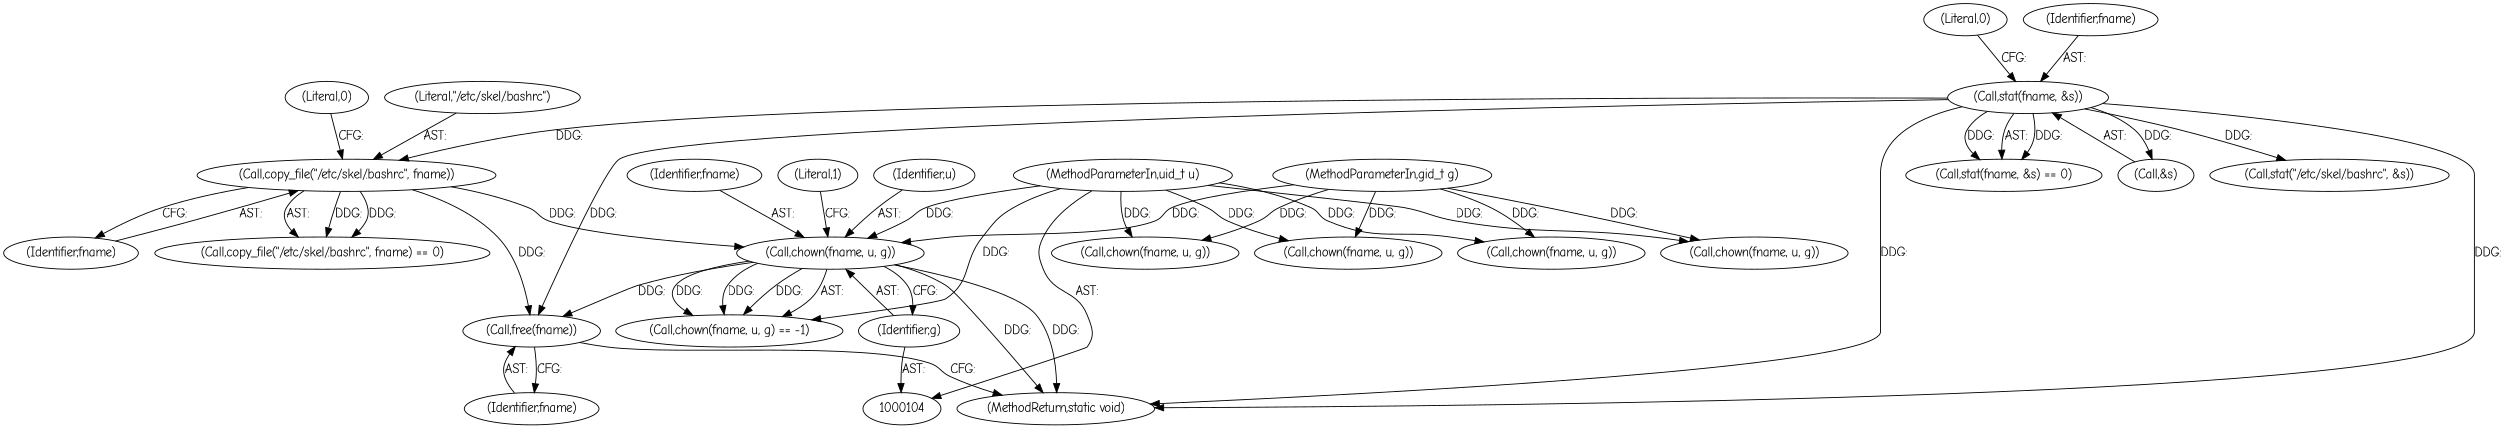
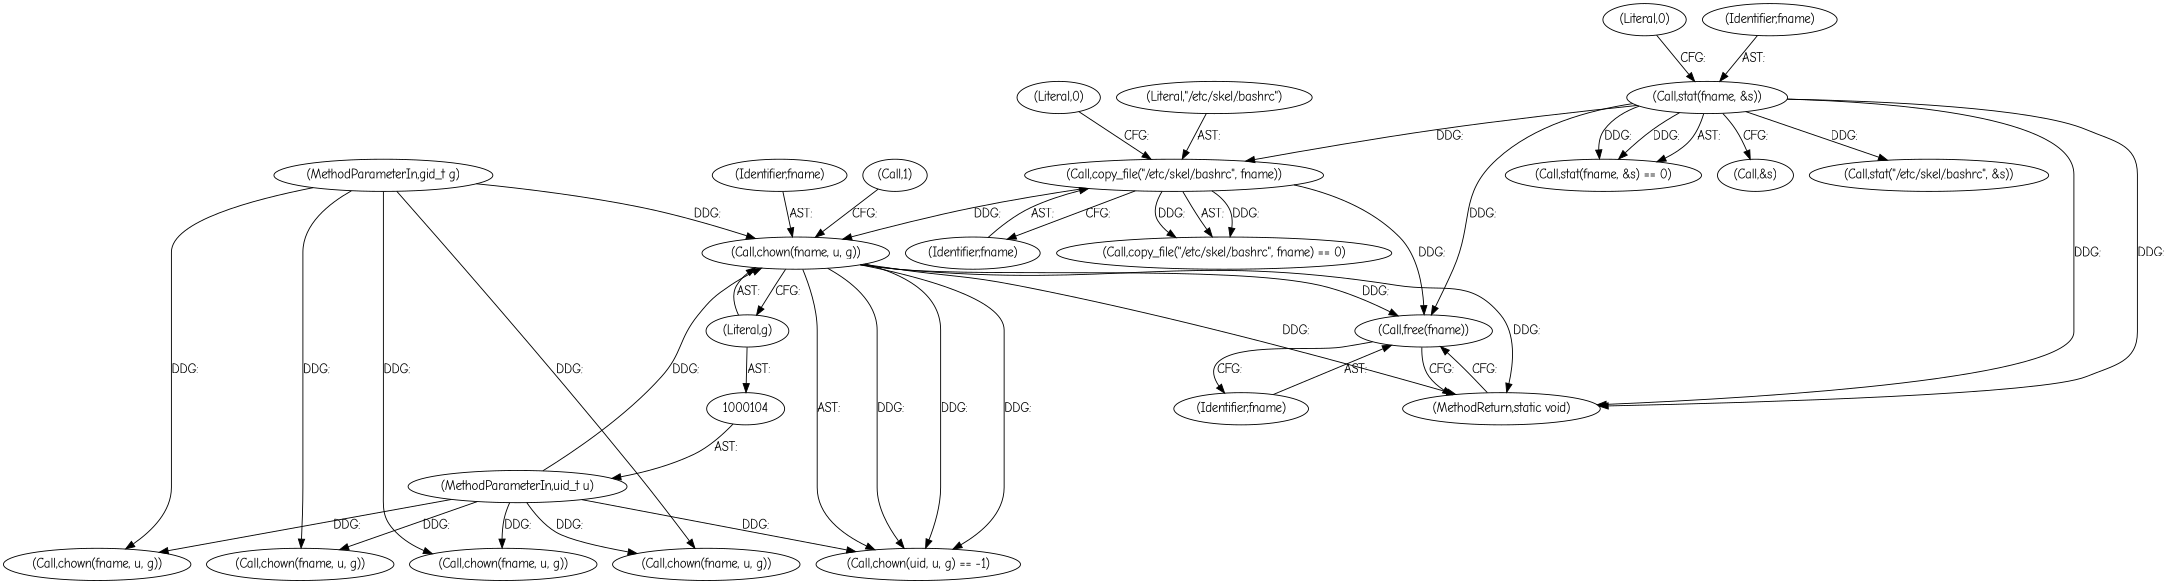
edge "(Call,stat(fname, &s))" -> "(Call,&s)": label "DDG: " -> "CFG: "
edge "(Call,&s)" -> "(Call,stat(fname, &s))": removed, label "AST:"
node "(Literal,1)": label "(Literal,1)" -> "(Call,1)"
node "(Identifier,u)": removed
edge "(MethodParameterIn,uid_t u)" -> "1000104": reversed
node "(Call,chown(fname, u, g) == -1)": label "(Call,chown(fname, u, g) == -1)" -> "(Call,chown(uid, u, g) == -1)"
node "(Identifier,g)": label "(Identifier,g)" -> "(Literal,g)"
edge "(MethodReturn,static void)" -> "(Call,free(fname))": added, label "CFG:"
